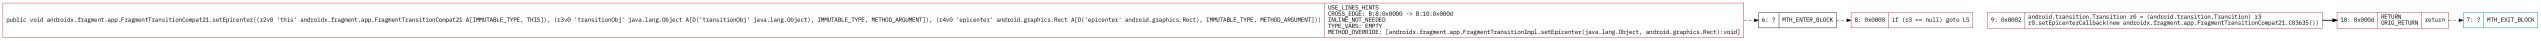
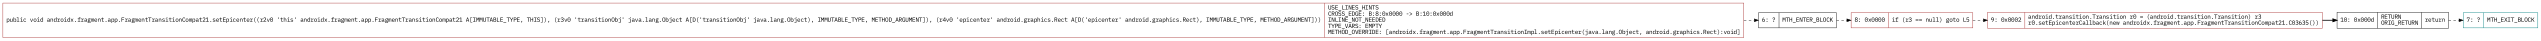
edge "8: 0x0000" -> "9: 0x0002": added
node "10: 0x000d": color brown -> black
